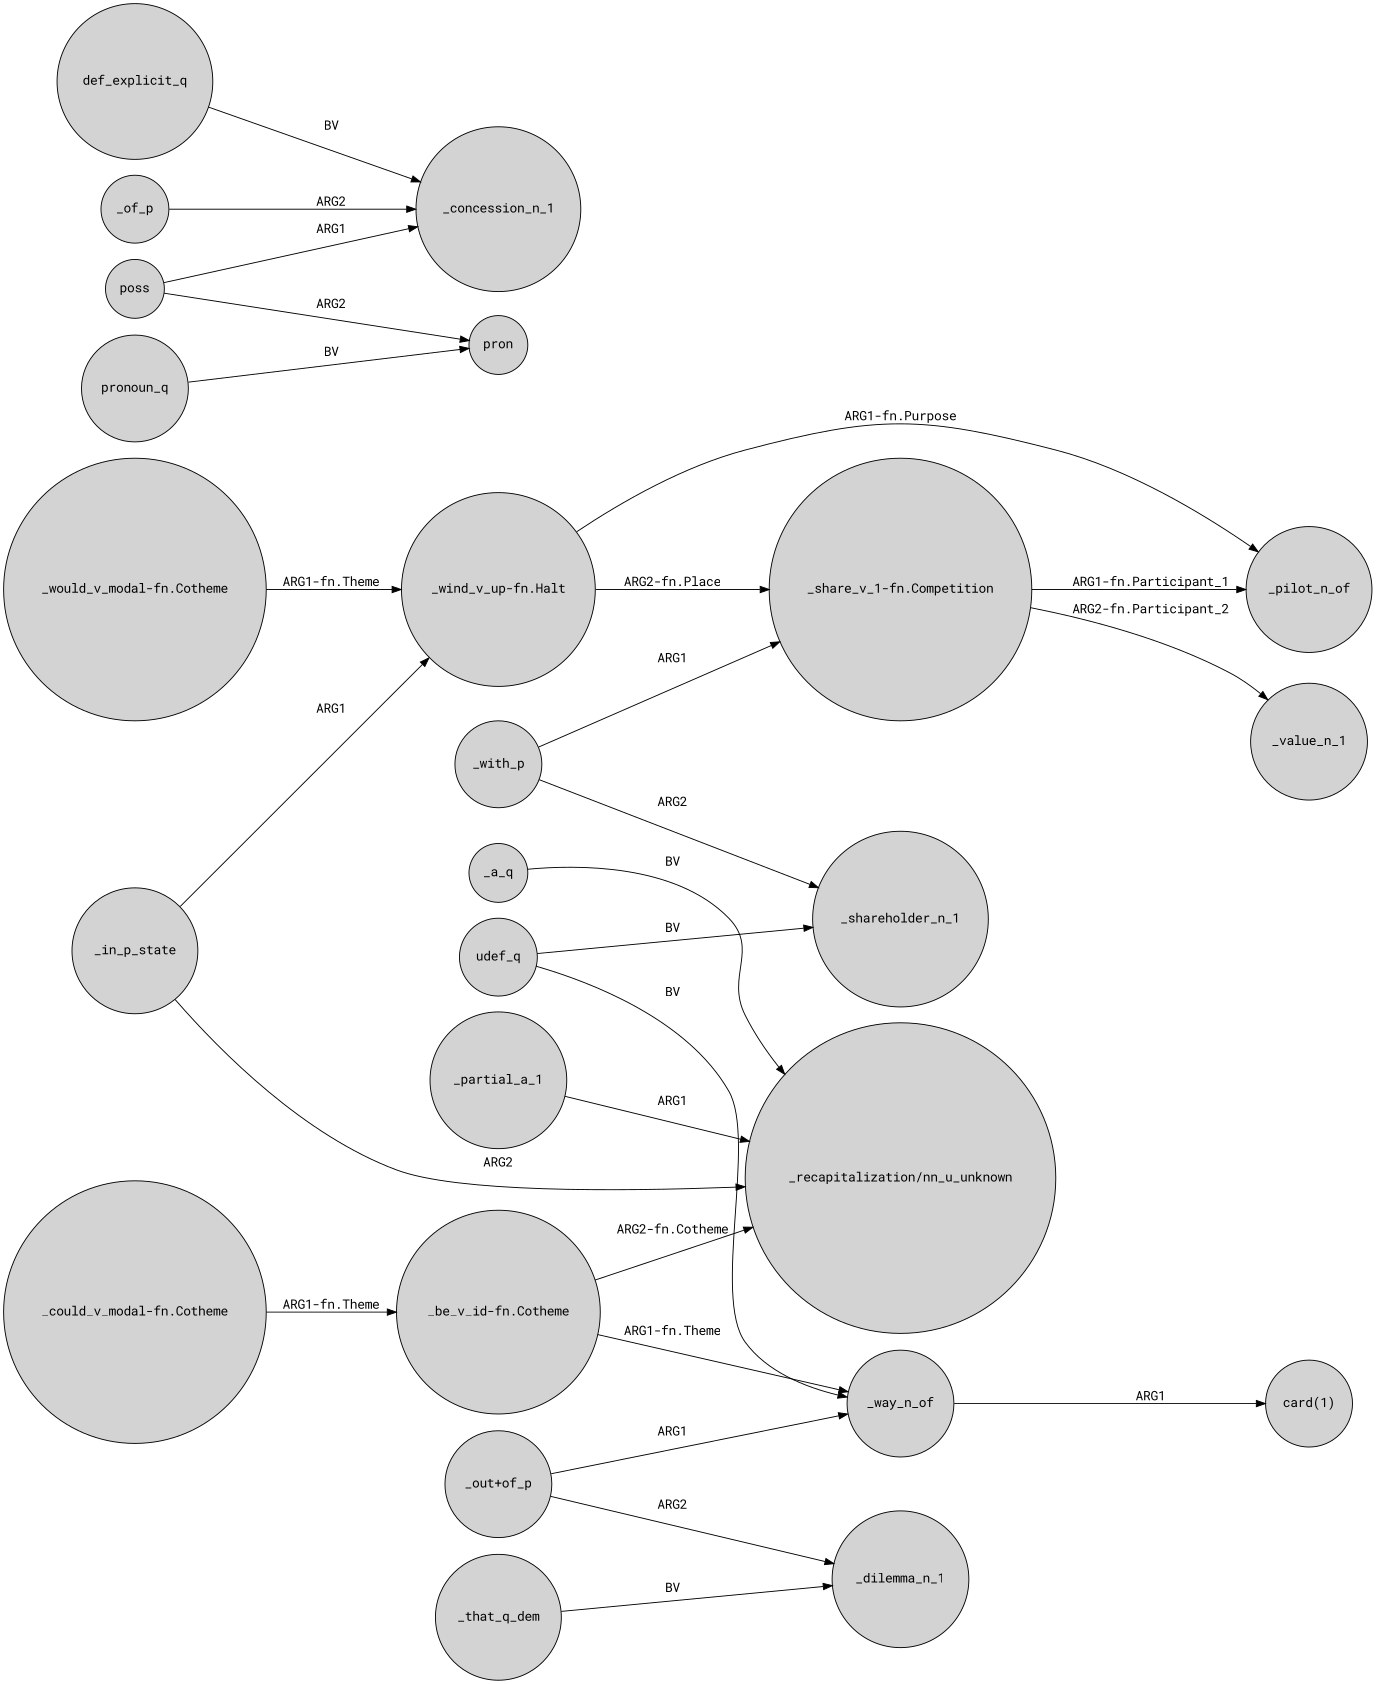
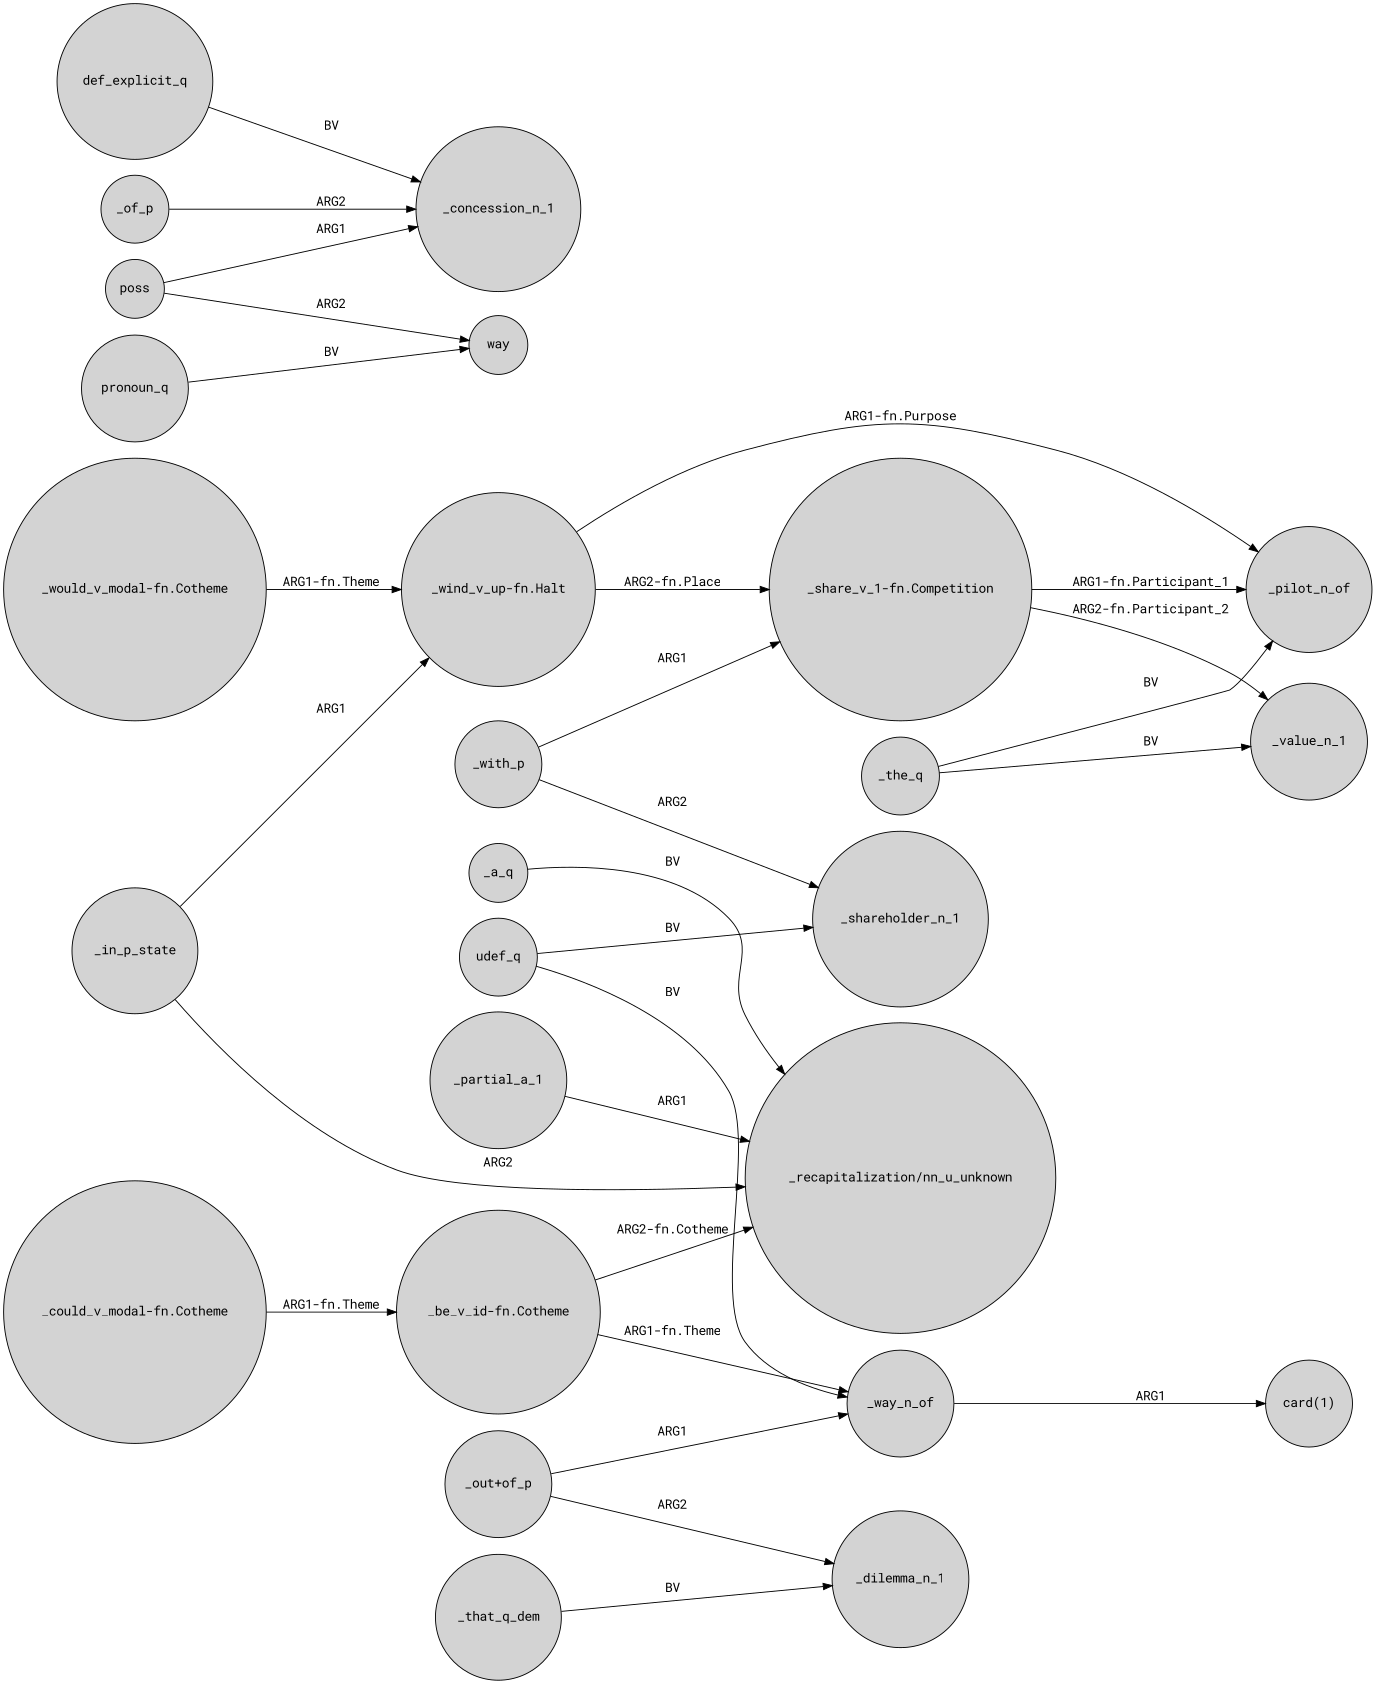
node "pron": label "pron" -> "way"
node "_the_q": added
